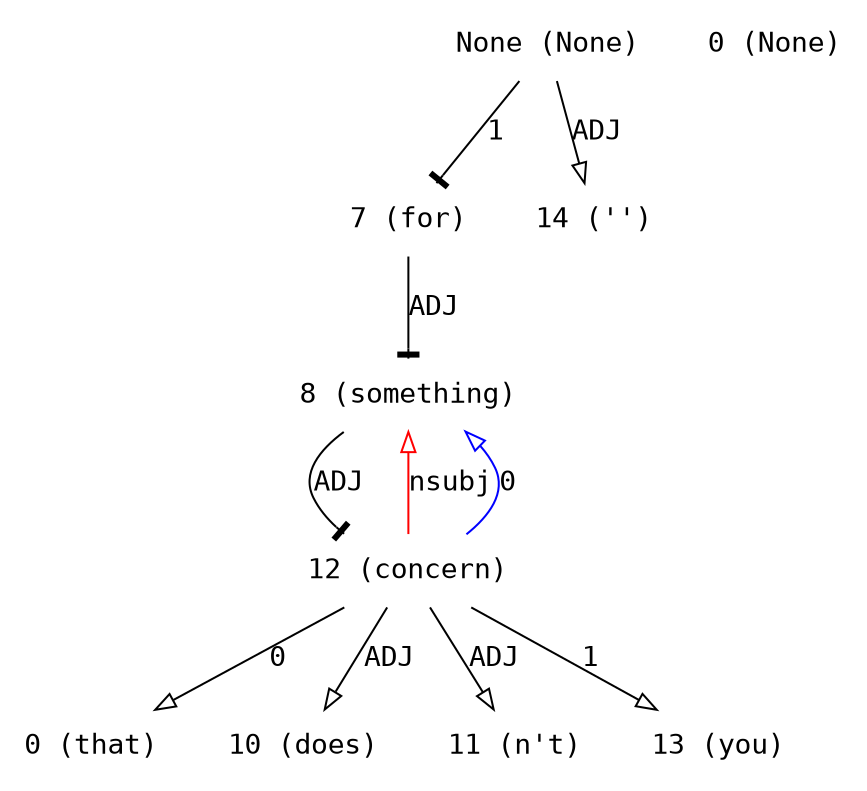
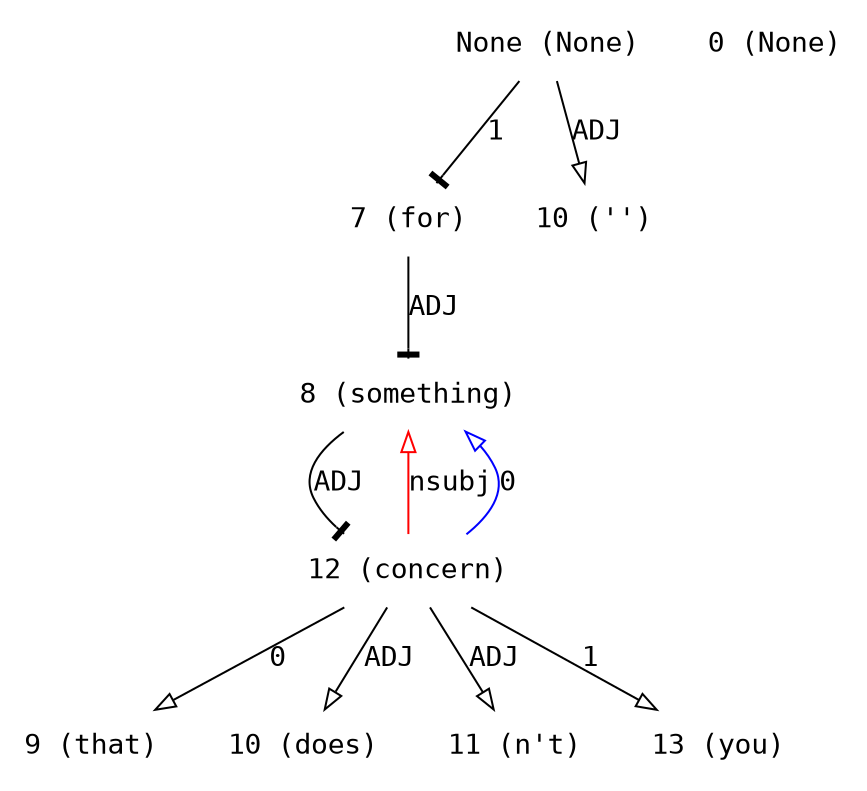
node "14 ('')": label "14 ('')" -> "10 ('')"
node "0 (that)": label "0 (that)" -> "9 (that)"
